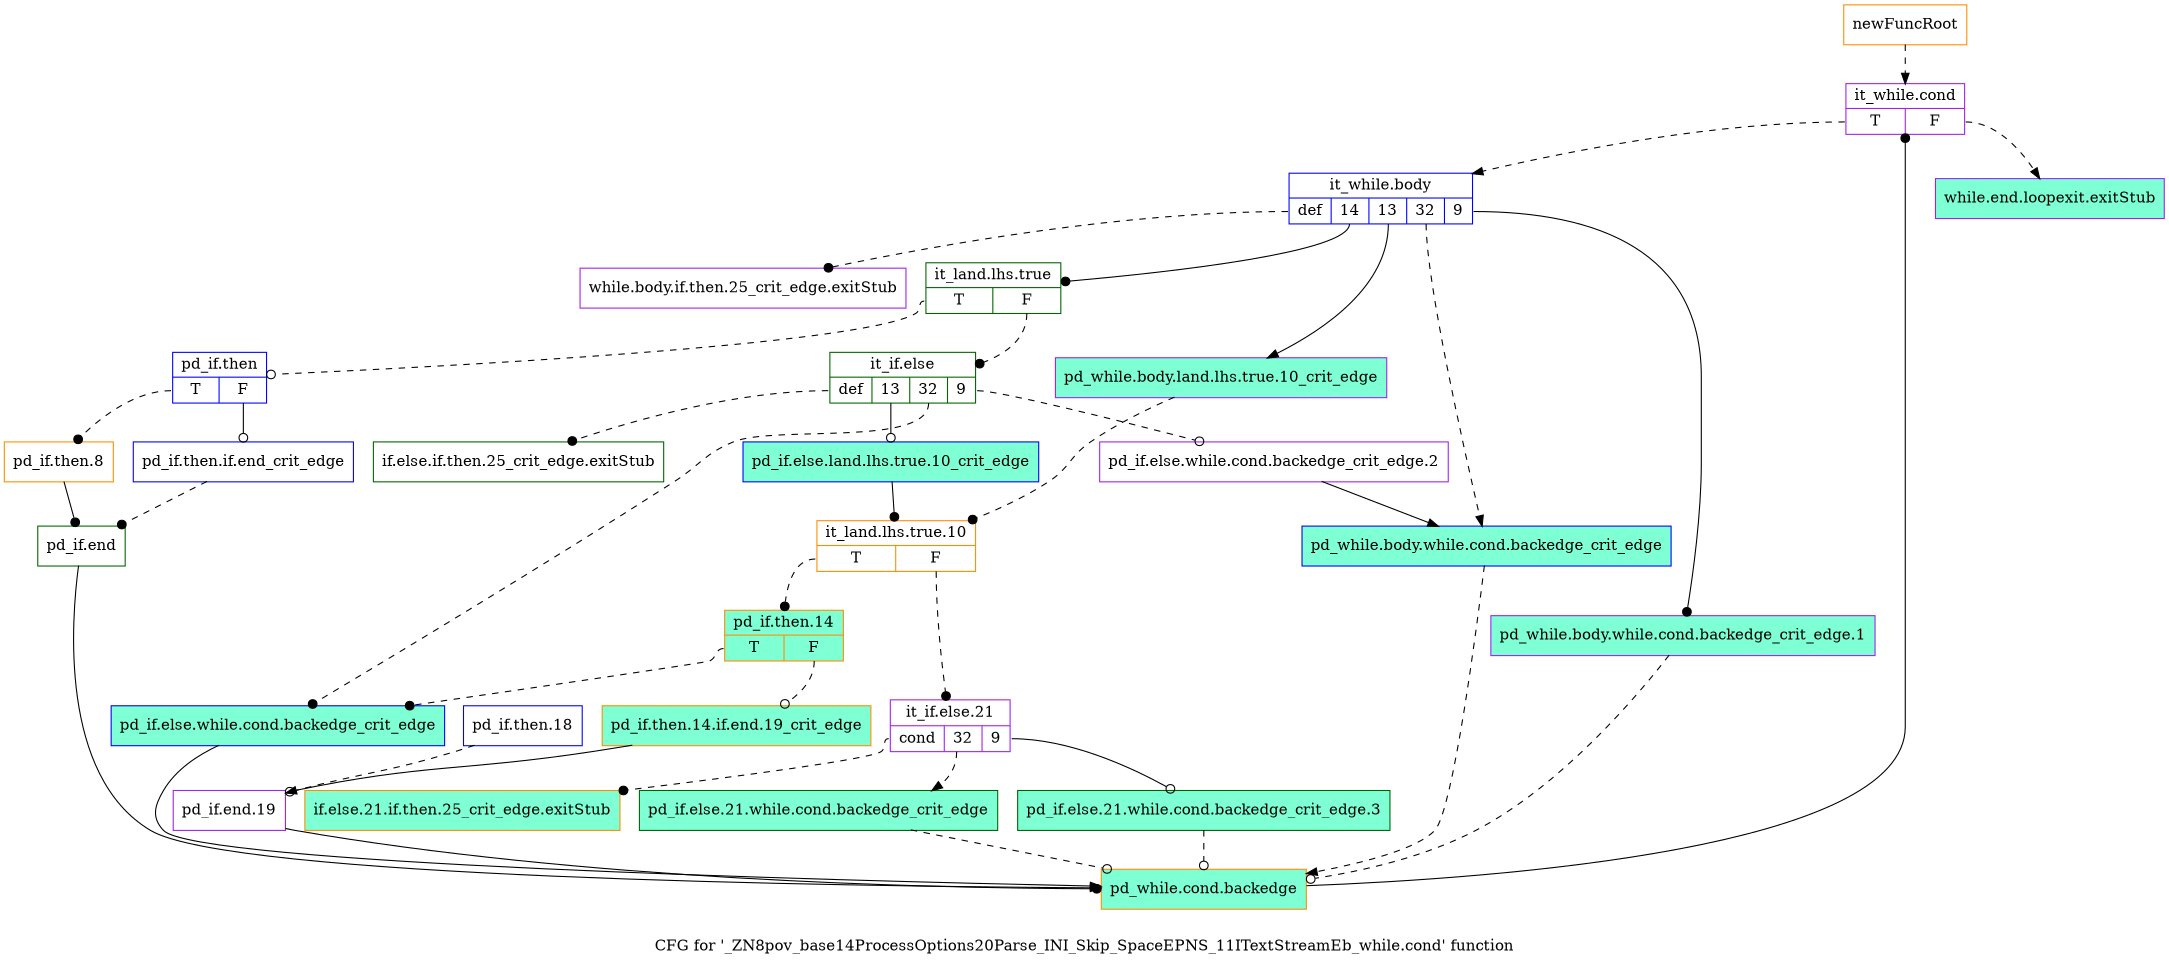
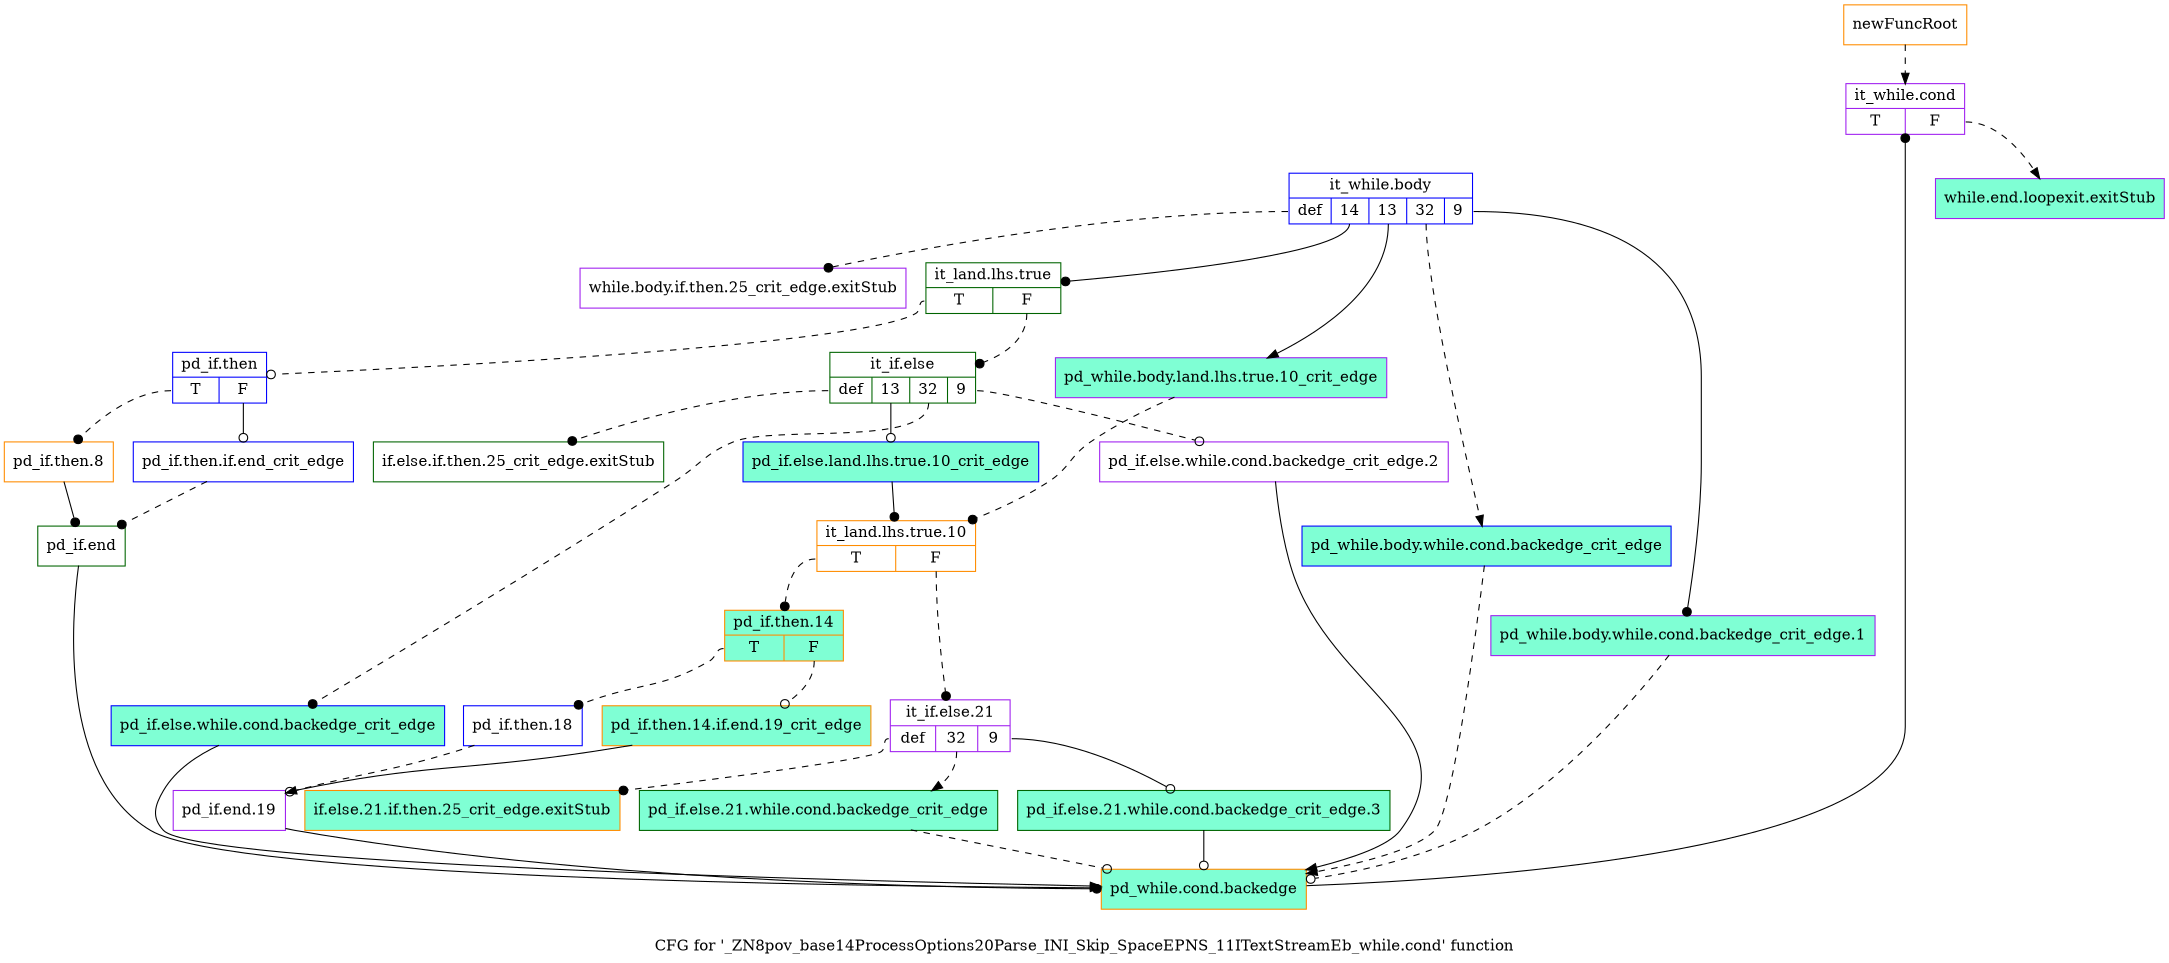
edge "it_while.cond" -> "it_while.body": removed
edge "pd_if.else.while.cond.backedge_crit_edge.2" -> "pd_while.body.while.cond.backedge_crit_edge": now "pd_if.else.while.cond.backedge_crit_edge.2" -> "pd_while.cond.backedge"
edge "pd_if.then.14" -> "pd_if.else.while.cond.backedge_crit_edge": now "pd_if.then.14" -> "pd_if.then.18"
node "it_if.else.21": text "cond" -> "def"
edge "pd_if.else.21.while.cond.backedge_crit_edge.3" -> "pd_while.cond.backedge": style dashed -> solid
